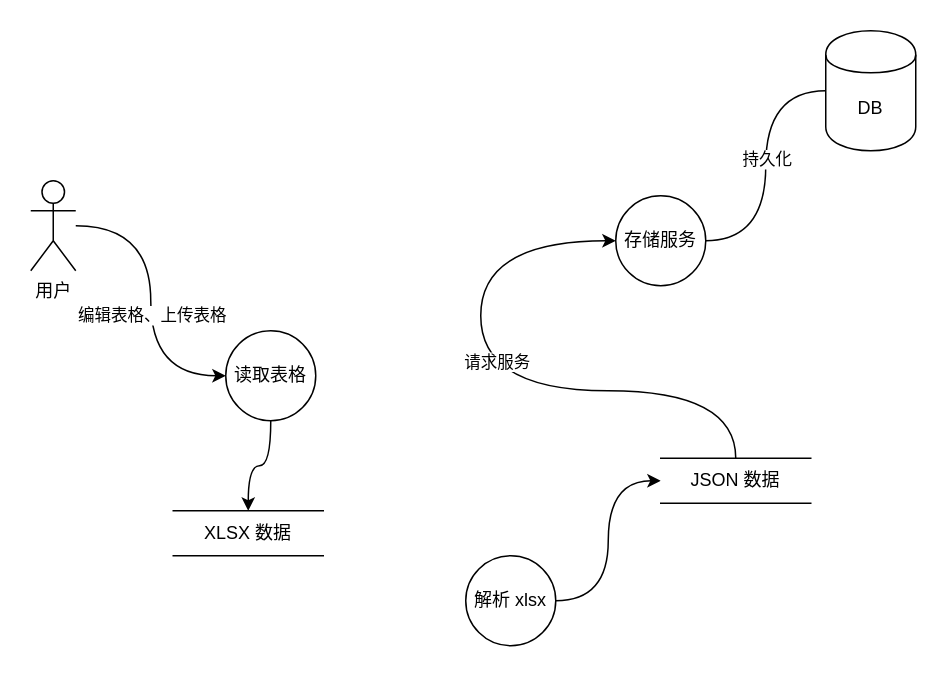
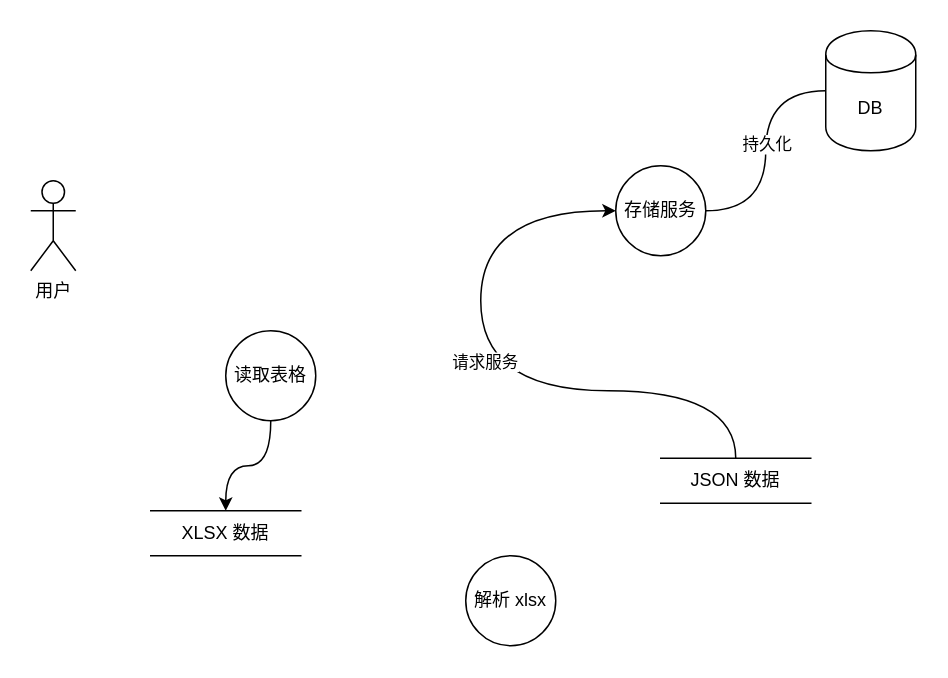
node "存储服务": moved (661, 241) -> (661, 211)
edge "用户" -> "读取表格": removed, label "编辑表格、上传表格"
node "XLSX 数据": moved (248, 533) -> (226, 533)
edge "解析 xlsx" -> "JSON 数据": removed
